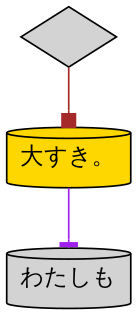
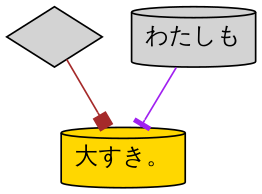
edge "大すき。" -> "わたしも": reversed
